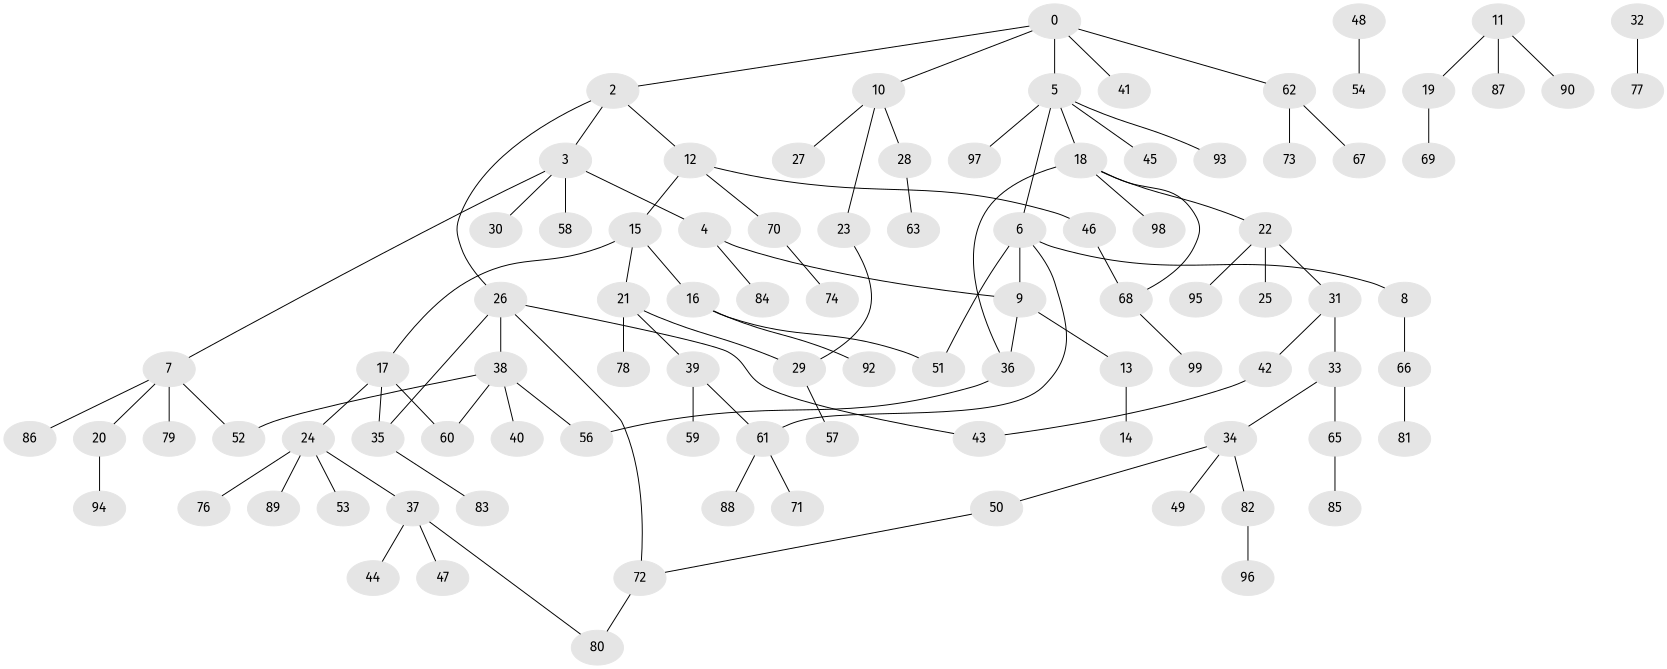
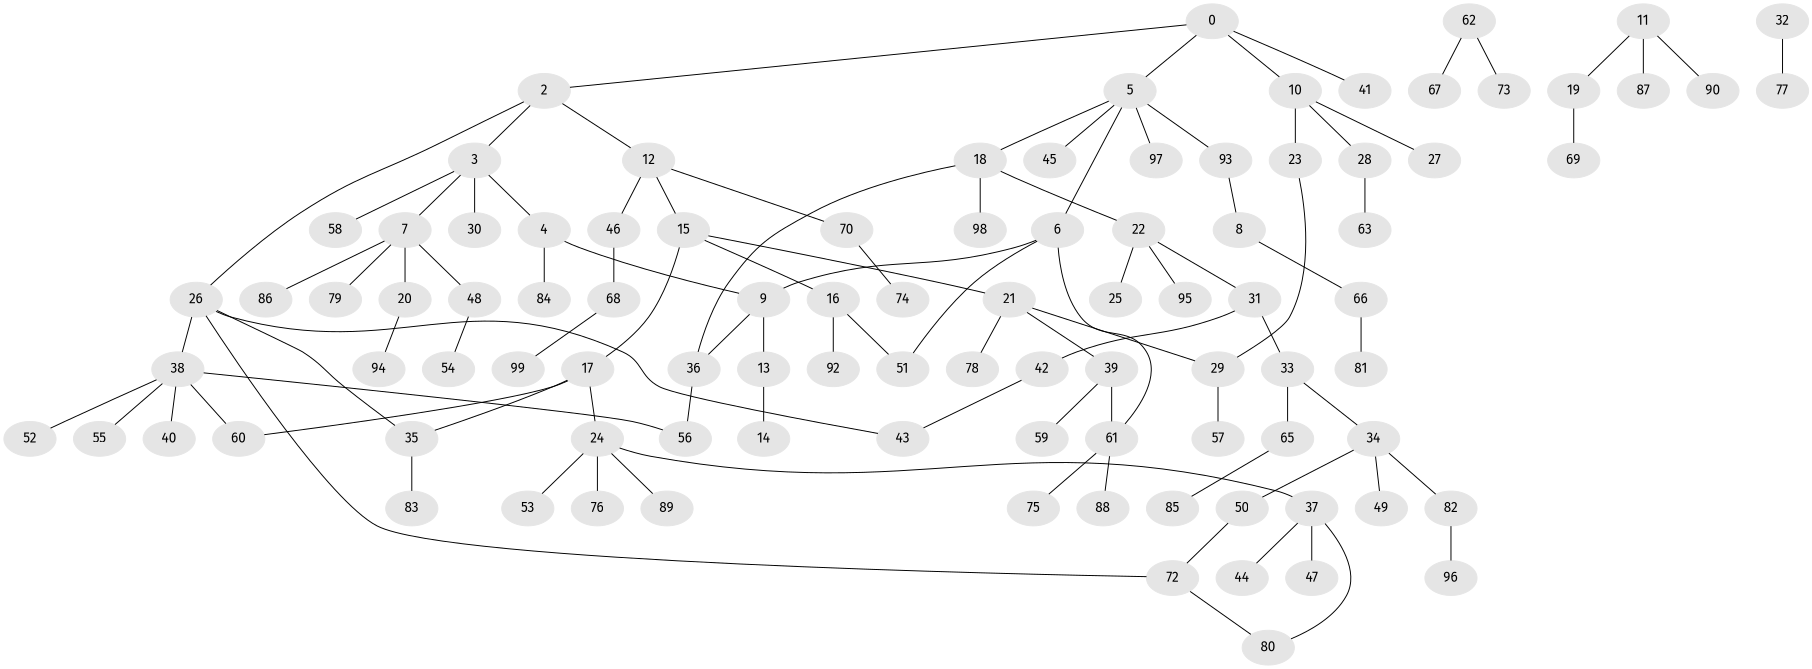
edge "0" -- "62": removed
edge "18" -- "68": removed
edge "6" -- "8": now "93" -- "8"
edge "7" -- "52": now "7" -- "48"
node "55": added
node "71": label "71" -> "75"
